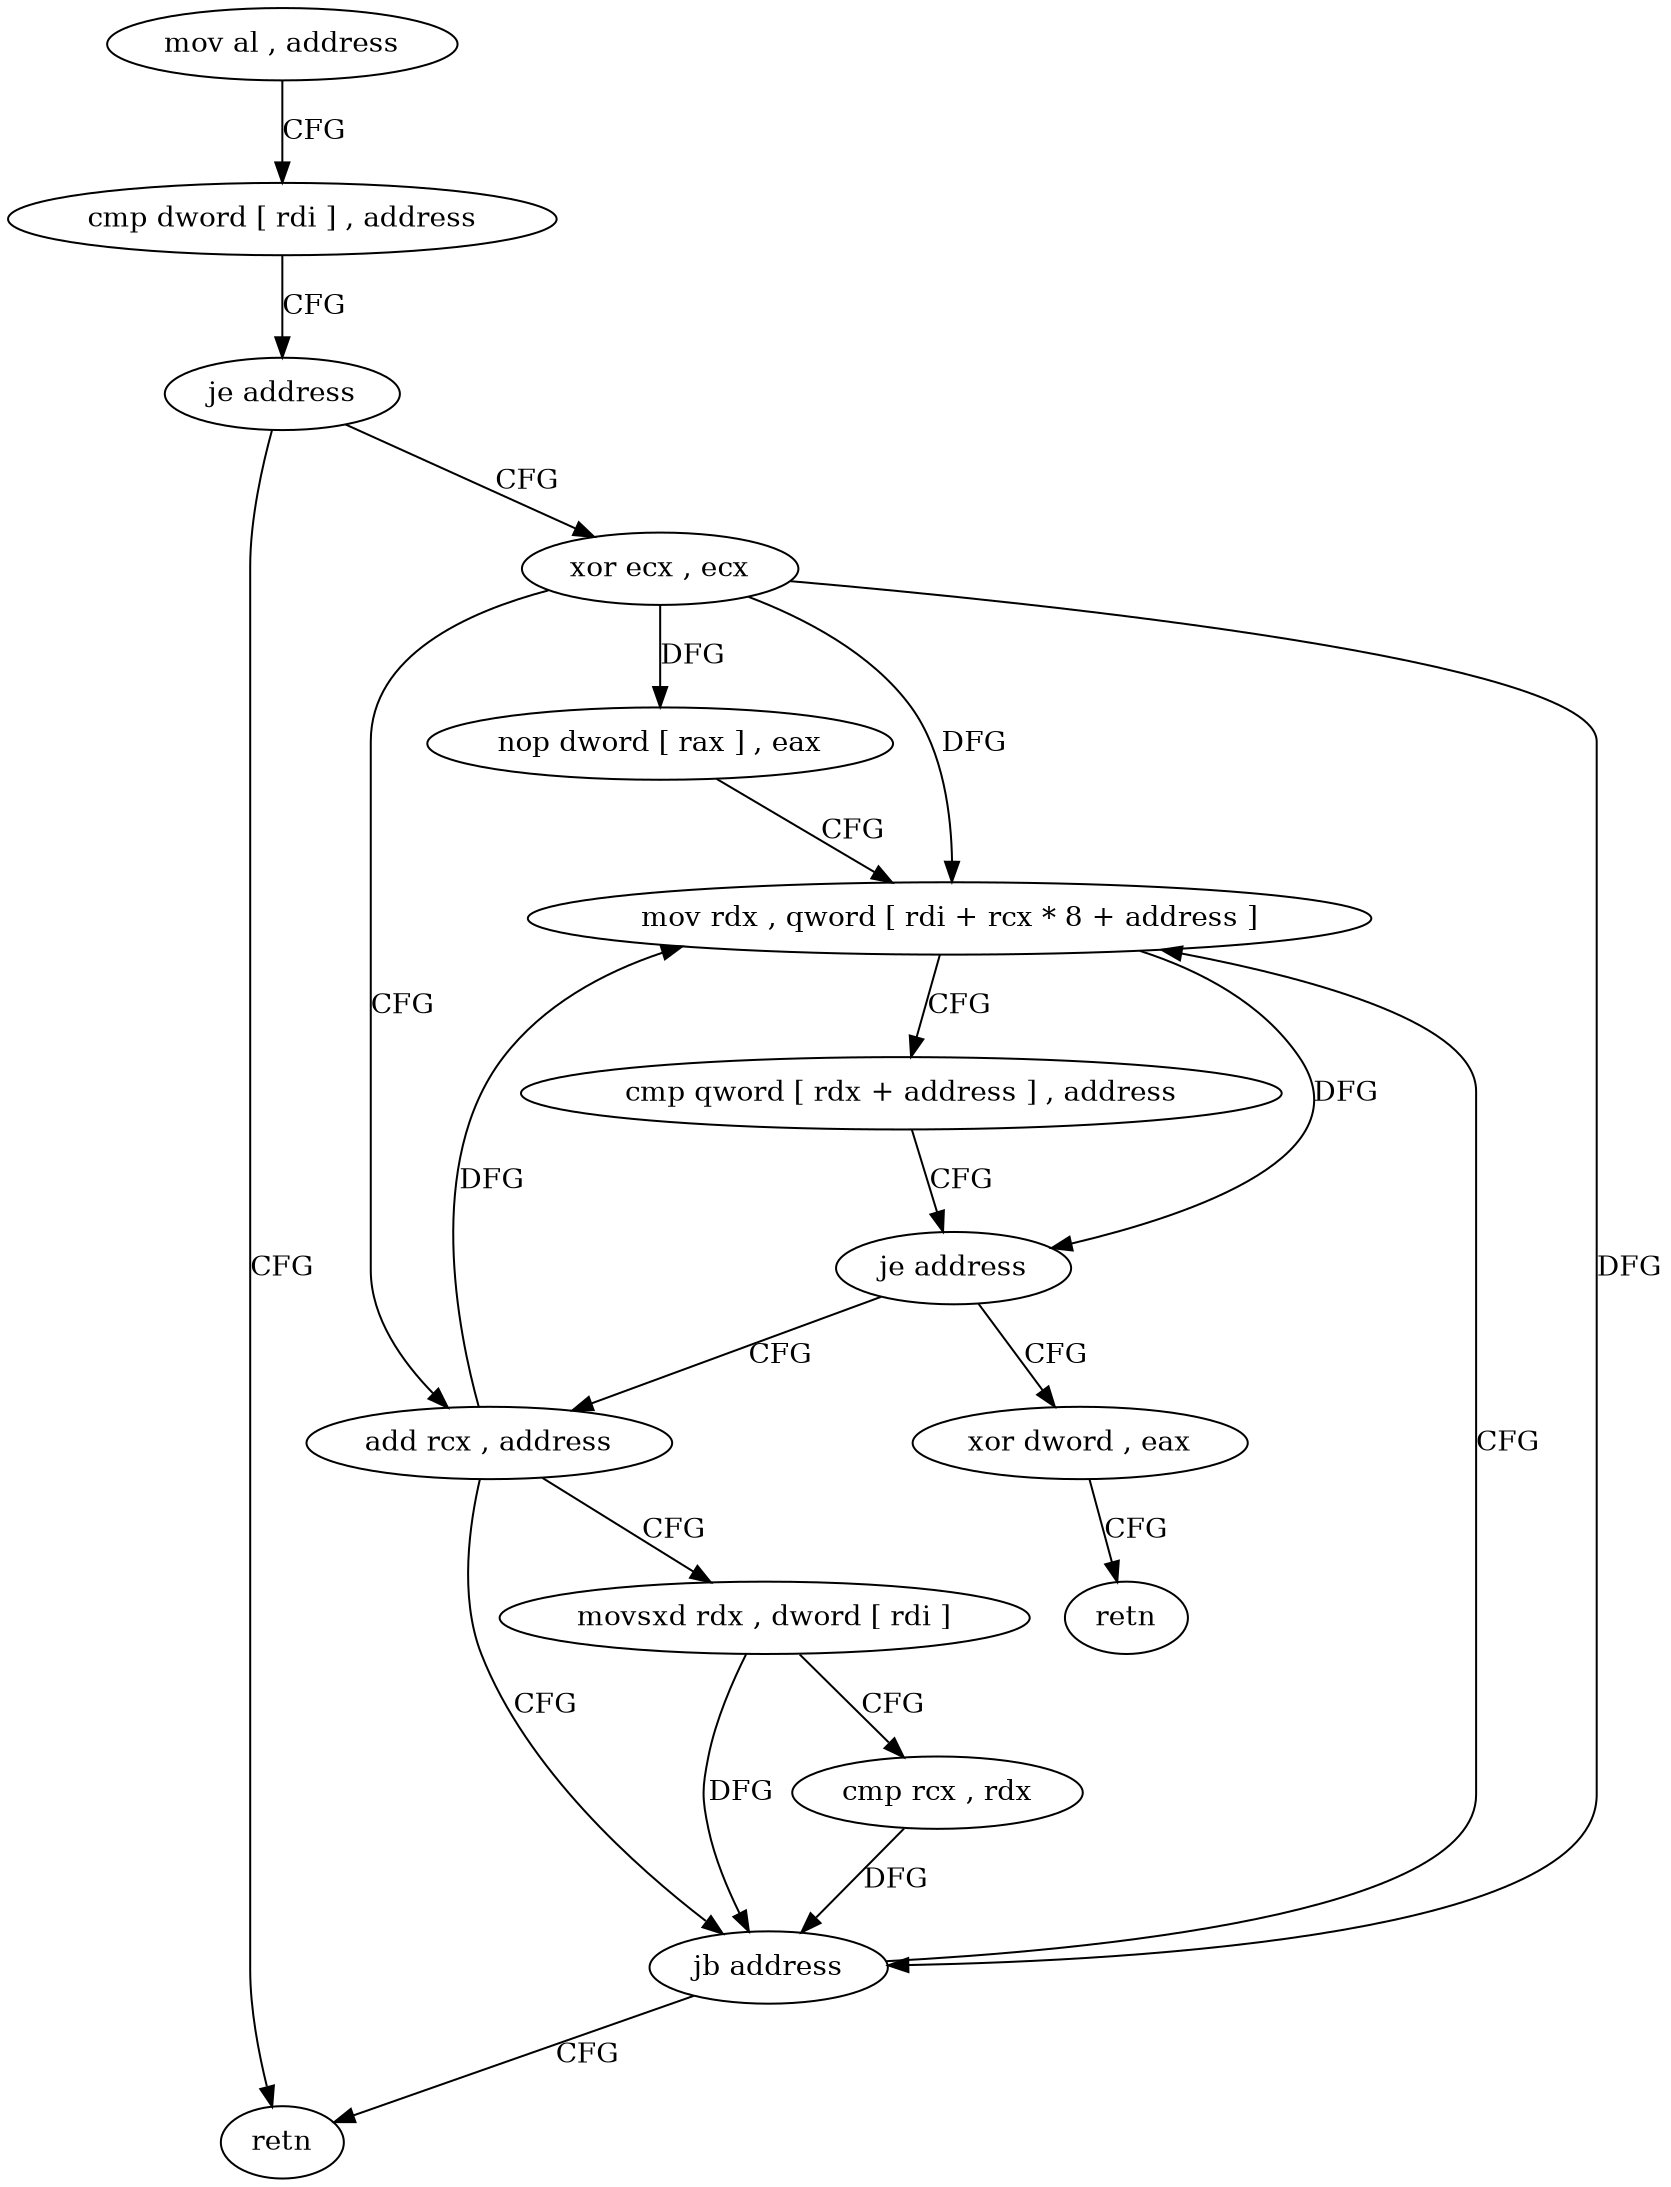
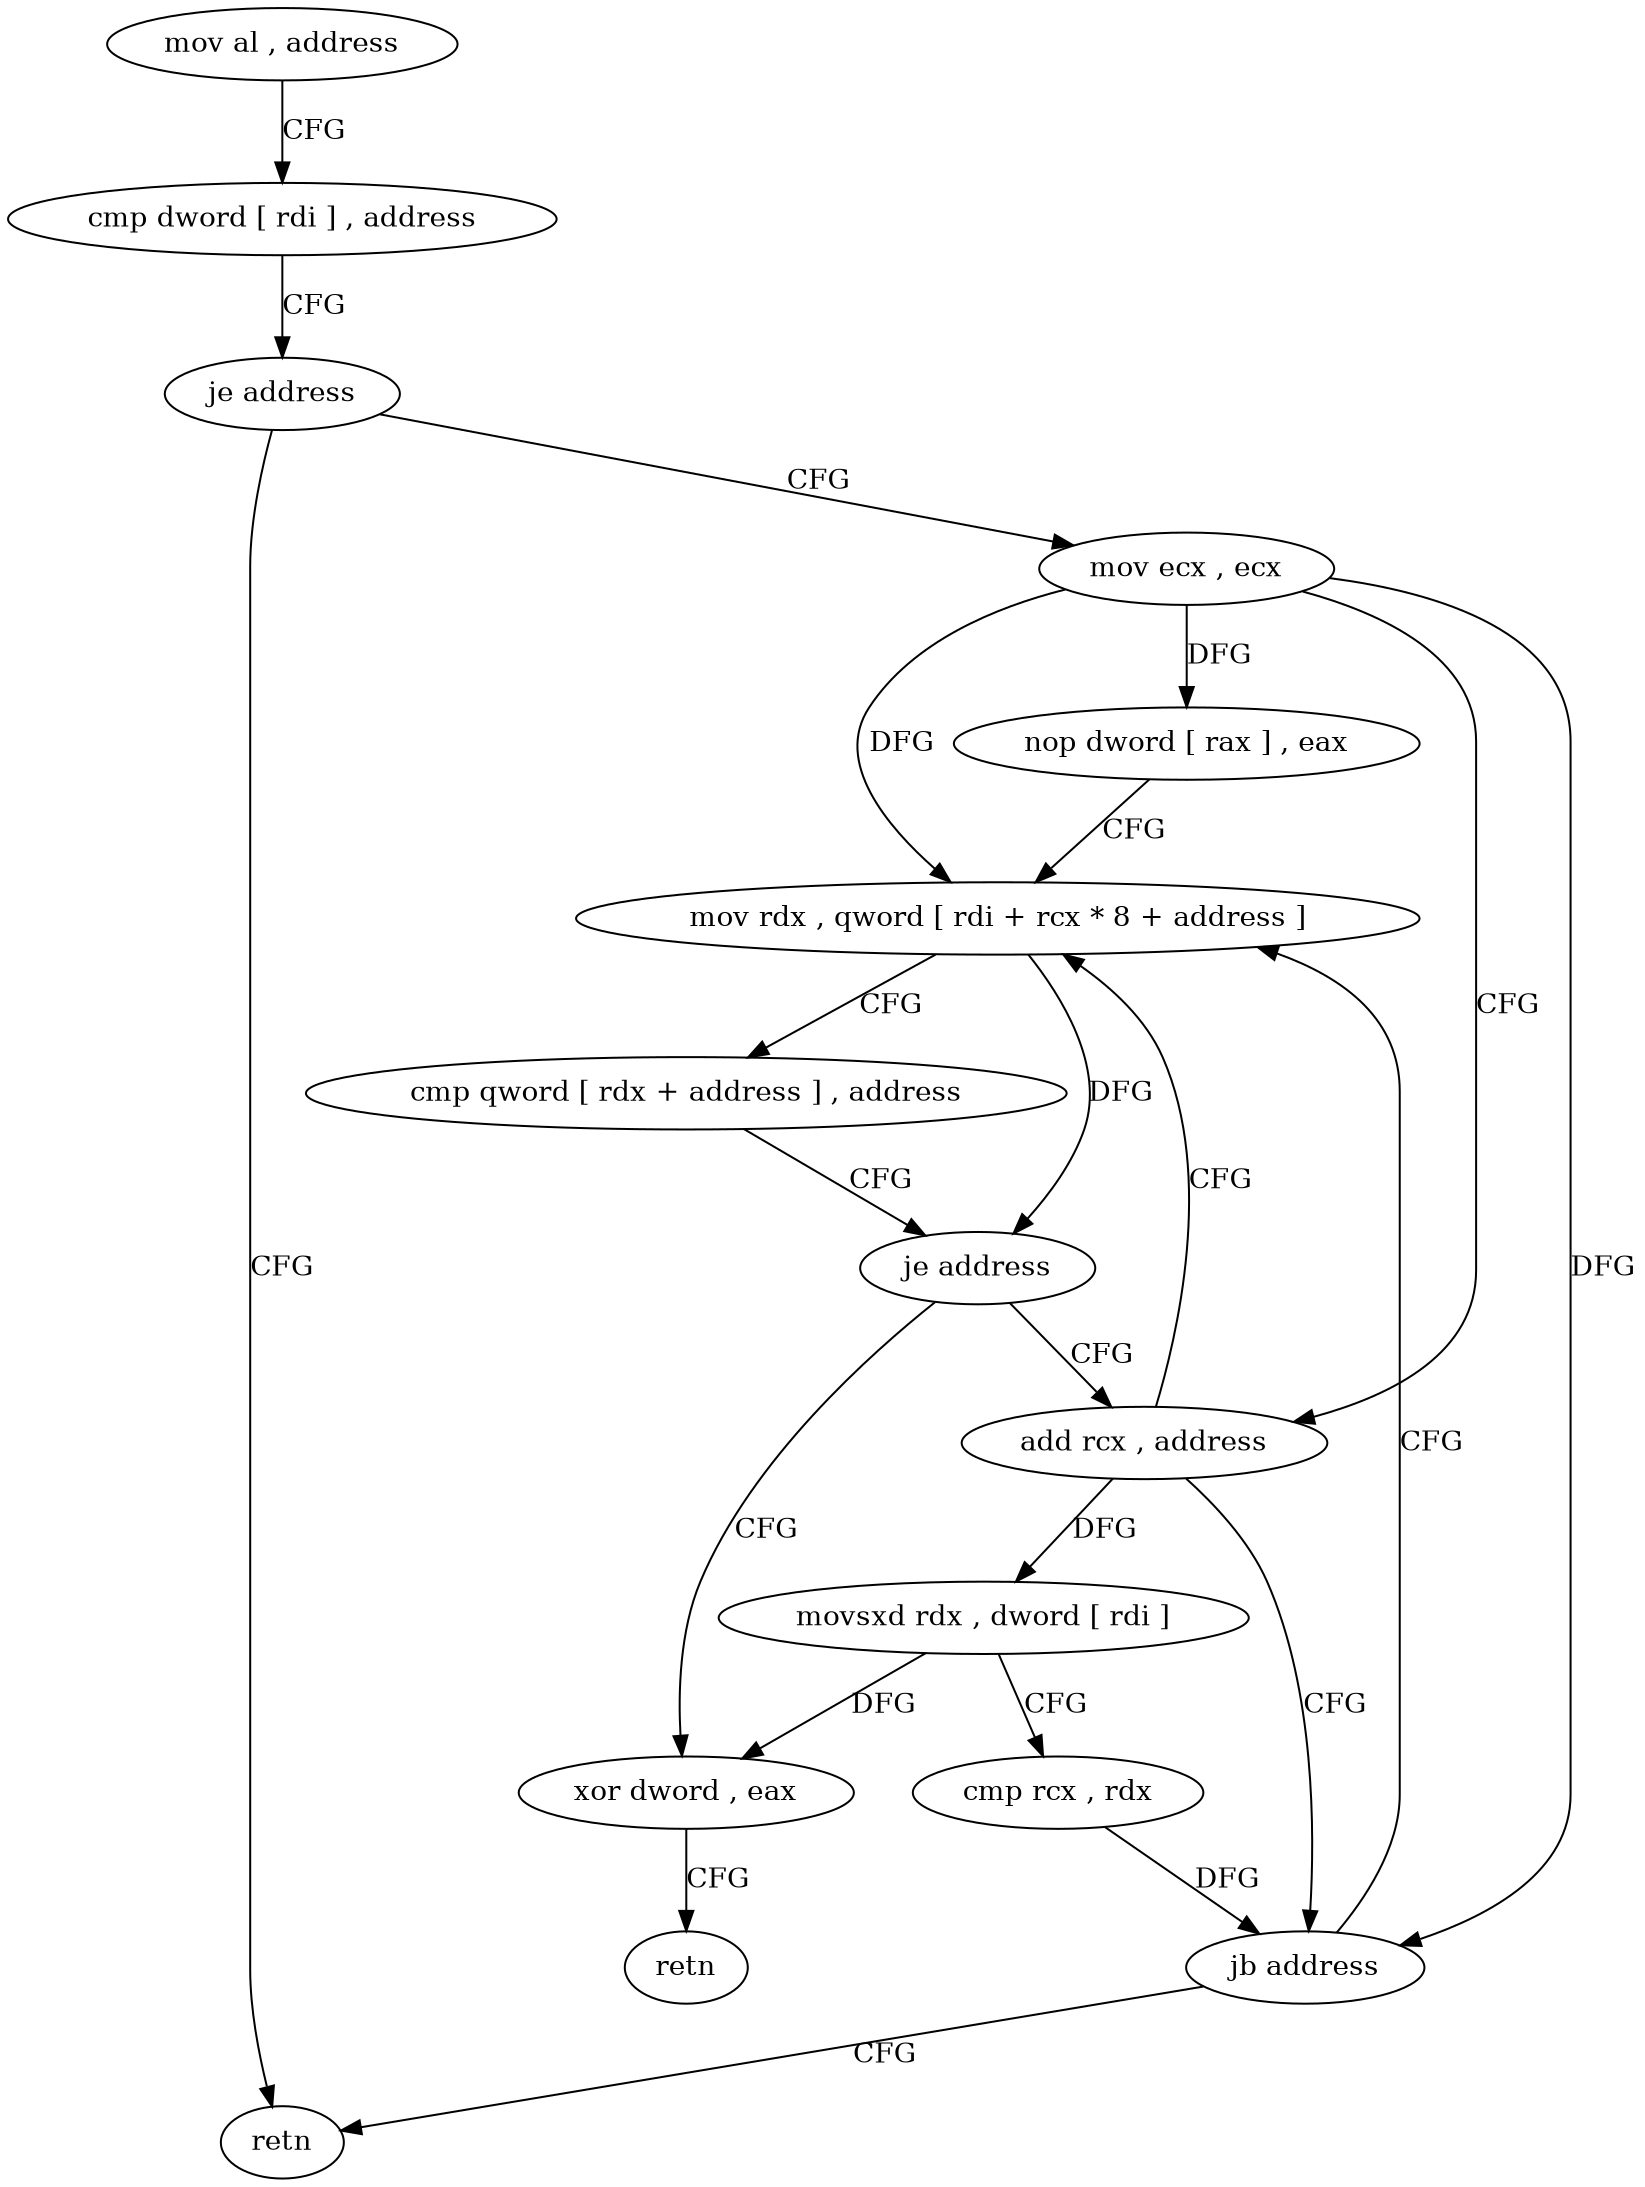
node "xor ecx , ecx": label "xor ecx , ecx" -> "mov ecx , ecx"
edge "add rcx , address" -> "mov rdx , qword [ rdi + rcx * 8 + address ]": label "DFG" -> "CFG"
edge "add rcx , address" -> "movsxd rdx , dword [ rdi ]": label "CFG" -> "DFG"
edge "movsxd rdx , dword [ rdi ]" -> "jb address": now "movsxd rdx , dword [ rdi ]" -> "xor dword , eax"
